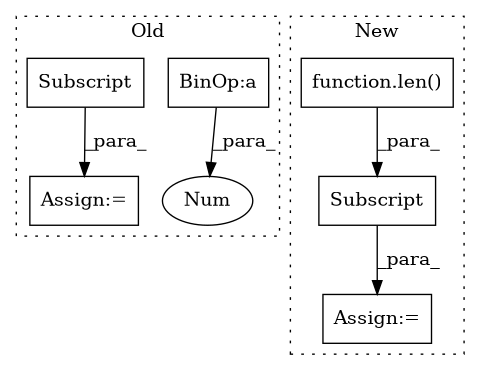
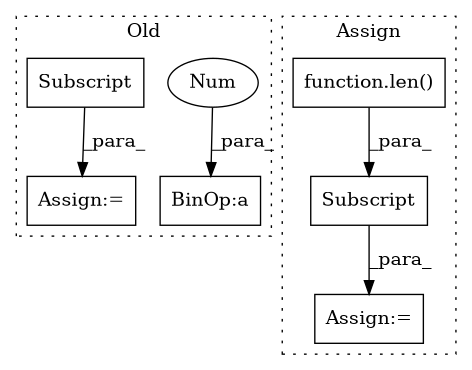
cluster "New": label "New" -> "Assign"
edge "BinOp:a" -> "Num": reversed
